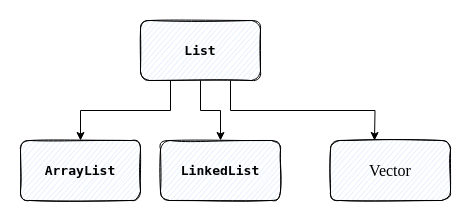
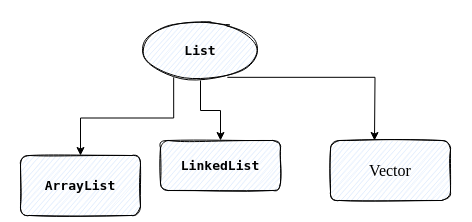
node "List": shape rounded rectangle -> ellipse
node "ArrayList": moved (81, 171) -> (81, 186)
node "LinkedList": size 120x60 -> 120x50
